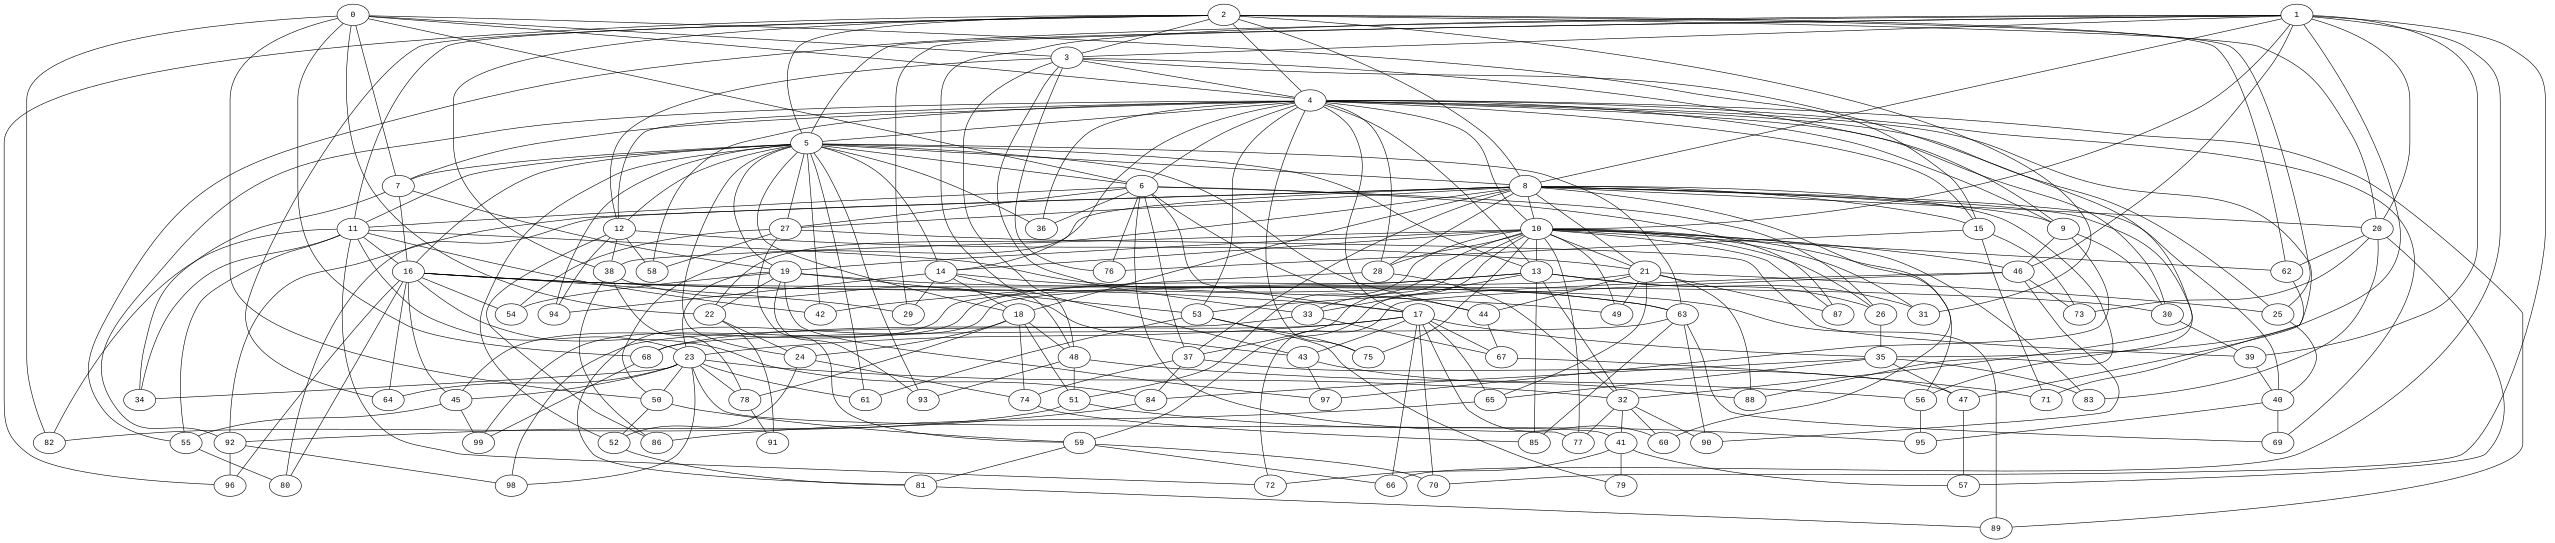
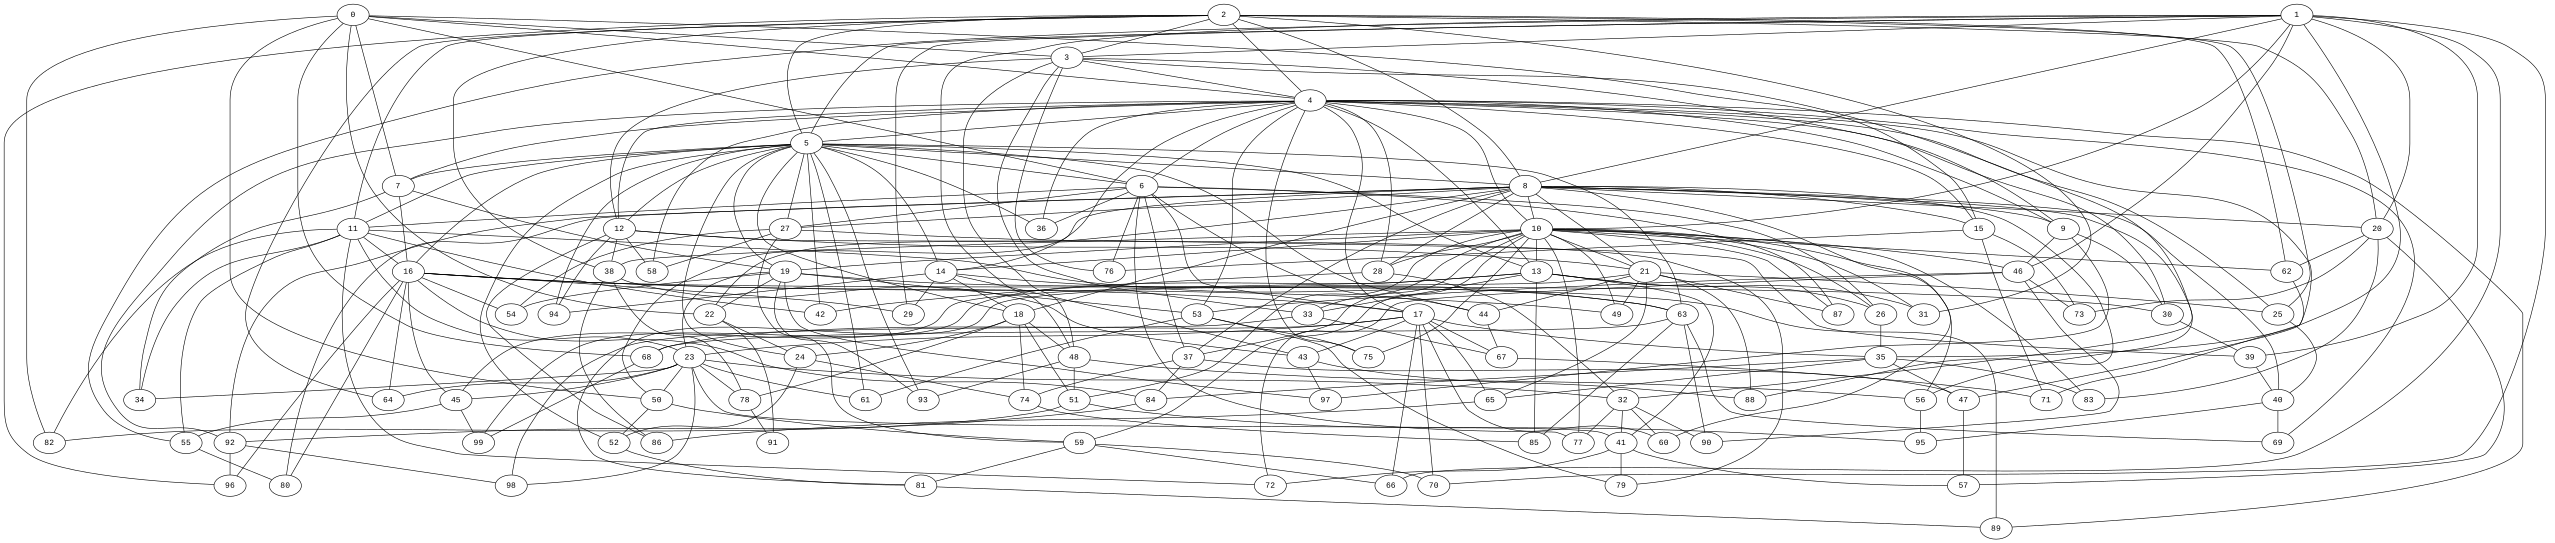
edge "12" -- "79": added
edge "13" -- "32": now "13" -- "41"
